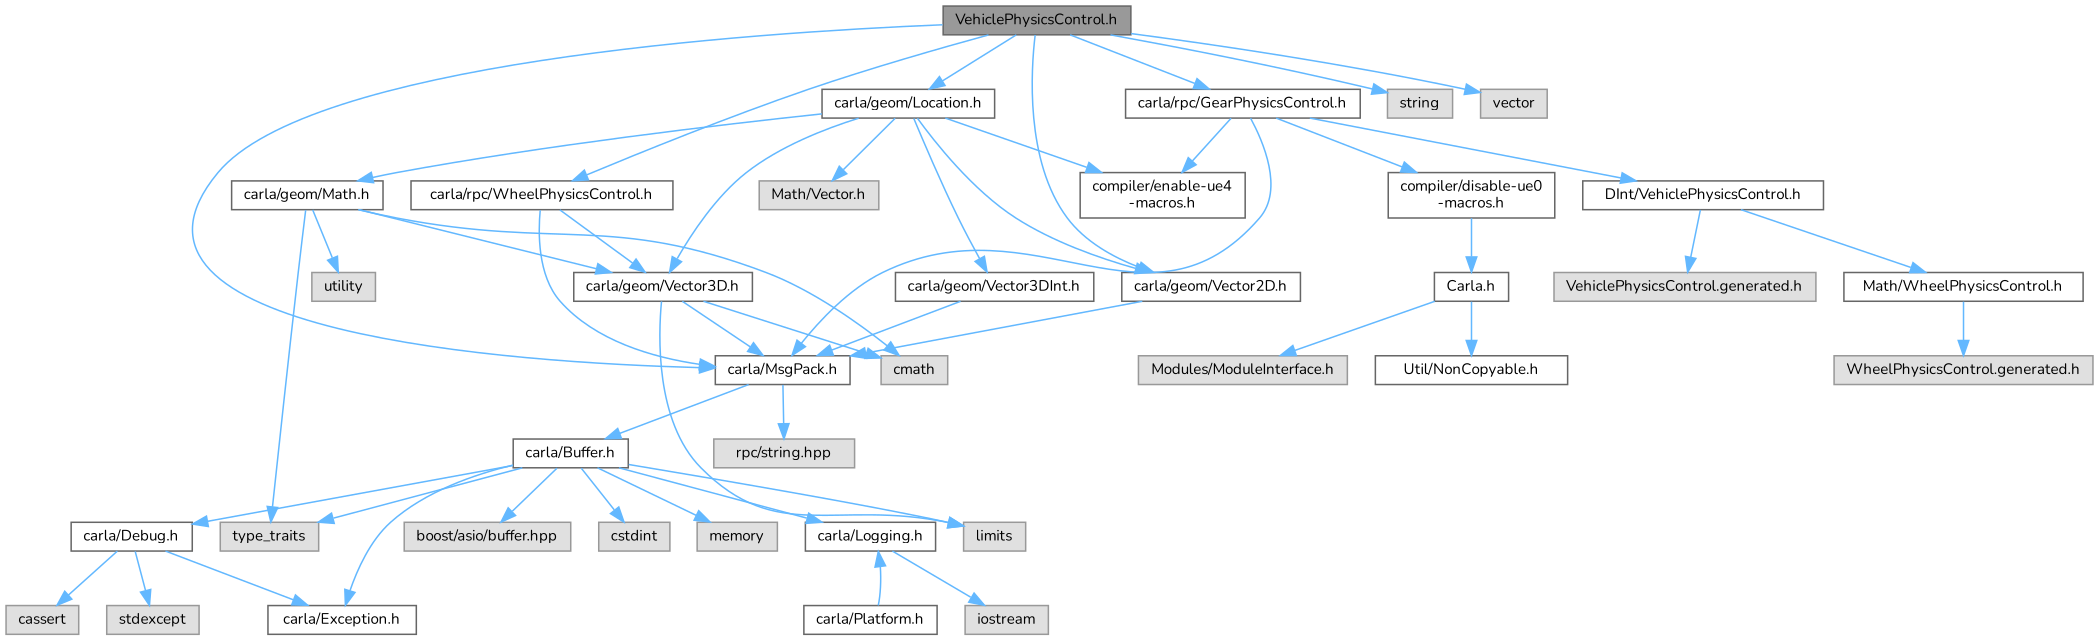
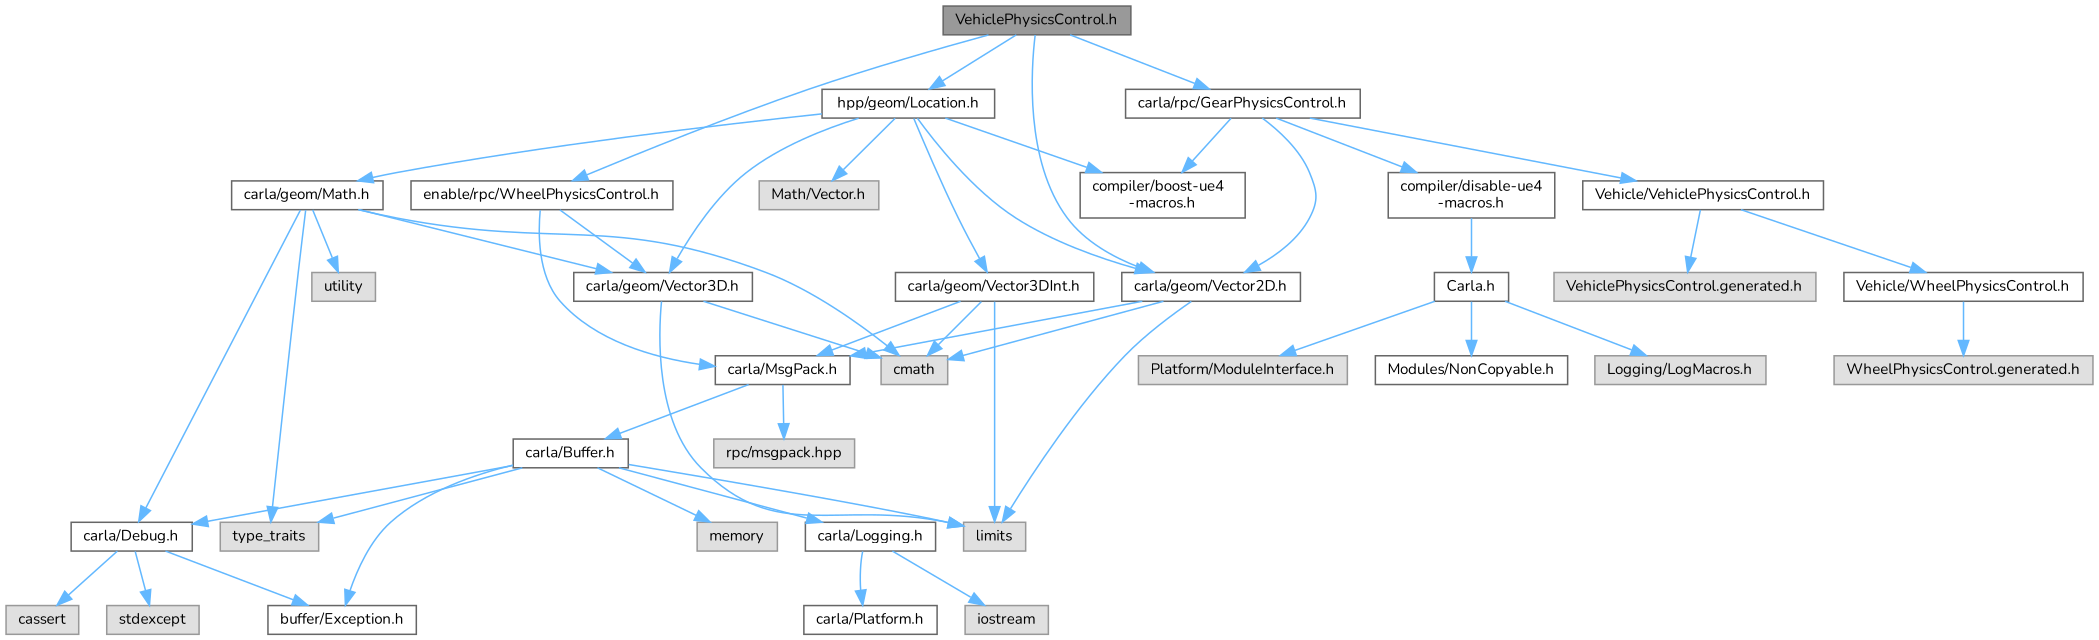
node "carla/geom/Location.h": label "carla/geom/Location.h" -> "hpp/geom/Location.h"
node "string": removed
node "vector": removed
edge "VehiclePhysicsControl.h" -> "carla/MsgPack.h": removed
node "carla/rpc/WheelPhysicsControl.h": label "carla/rpc/WheelPhysicsControl.h" -> "enable/rpc/WheelPhysicsControl.h"
node "compiler/enable-ue4 -macros.h": label "compiler/enable-ue4 -macros.h" -> "compiler/boost-ue4 -macros.h"
node "compiler/disable-ue0 -macros.h": label "compiler/disable-ue0 -macros.h" -> "compiler/disable-ue4 -macros.h"
node "DInt/VehiclePhysicsControl.h": label "DInt/VehiclePhysicsControl.h" -> "Vehicle/VehiclePhysicsControl.h"
edge "carla/rpc/GearPhysicsControl.h" -> "carla/MsgPack.h": now "carla/rpc/GearPhysicsControl.h" -> "carla/geom/Vector2D.h"
node "Math/WheelPhysicsControl.h": label "Math/WheelPhysicsControl.h" -> "Vehicle/WheelPhysicsControl.h"
edge "carla/geom/Vector3DInt.h" -> "cmath": added
edge "carla/geom/Vector3D.h" -> "carla/MsgPack.h": removed
edge "carla/geom/Vector2D.h" -> "cmath": added
edge "carla/geom/Math.h" -> "carla/Debug.h": added
node "Modules/ModuleInterface.h": label "Modules/ModuleInterface.h" -> "Platform/ModuleInterface.h"
node "Util/NonCopyable.h": label "Util/NonCopyable.h" -> "Modules/NonCopyable.h"
node "Logging/LogMacros.h": added
edge "carla/geom/Vector2D.h" -> "limits": added
edge "carla/geom/Vector3DInt.h" -> "limits": added
node "rpc/string.hpp": label "rpc/string.hpp" -> "rpc/msgpack.hpp"
node "boost/asio/buffer.hpp": removed
node "cstdint": removed
edge "carla/Platform.h" -> "carla/Logging.h": reversed
node "carla/Exception.h": label "carla/Exception.h" -> "buffer/Exception.h"
